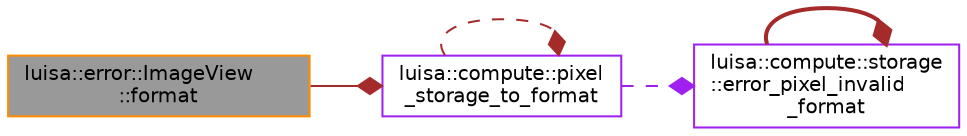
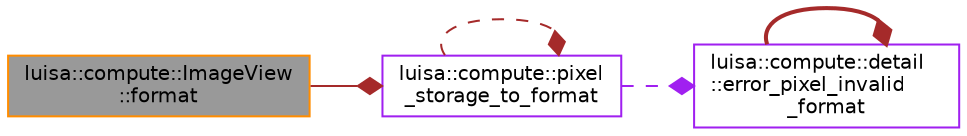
node "luisa::error::ImageView ::format": label "luisa::error::ImageView ::format" -> "luisa::compute::ImageView ::format"
node "luisa::compute::storage ::error_pixel_invalid _format": label "luisa::compute::storage ::error_pixel_invalid _format" -> "luisa::compute::detail ::error_pixel_invalid _format"
